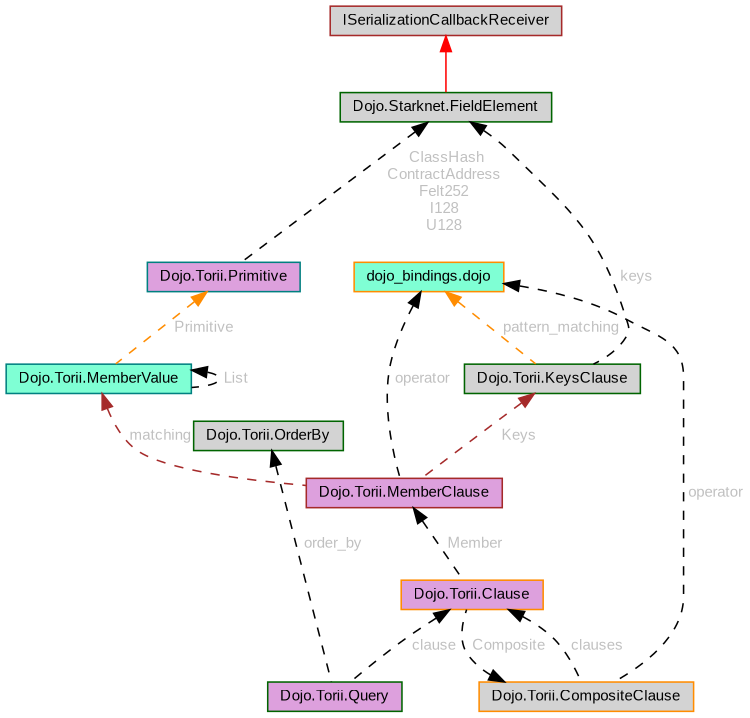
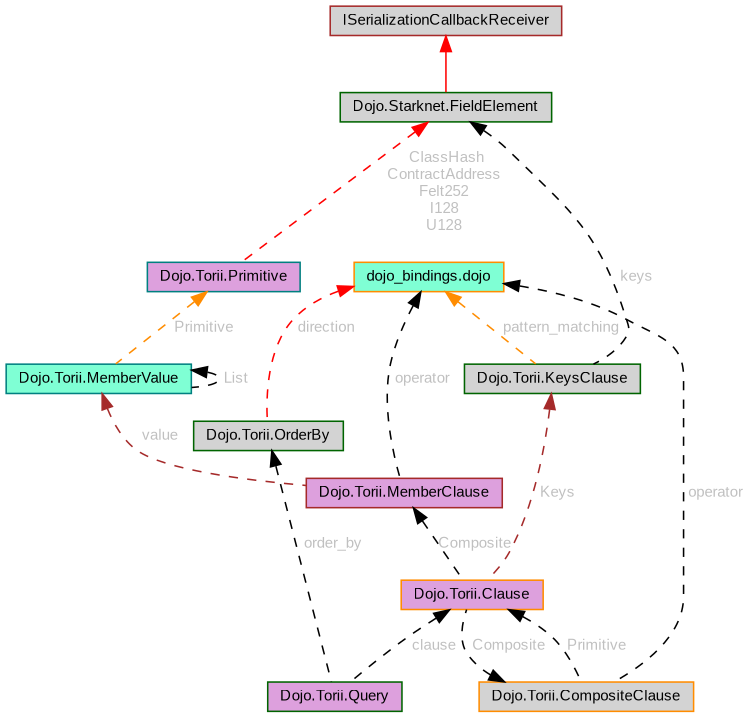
edge "Dojo.Torii.Primitive" -> "Dojo.Starknet.FieldElement": color black -> red
edge "Dojo.Torii.OrderBy" -> "dojo_bindings.dojo": added, label "direction"
edge "Dojo.Torii.MemberClause" -> "Dojo.Torii.MemberValue": label " matching" -> " value"
edge "Dojo.Torii.MemberClause" -> "Dojo.Torii.KeysClause": now "Dojo.Torii.Clause" -> "Dojo.Torii.KeysClause"
edge "Dojo.Torii.Clause" -> "Dojo.Torii.MemberClause": label " Member" -> " Composite"
edge "Dojo.Torii.CompositeClause" -> "Dojo.Torii.Clause": label " clauses" -> " Primitive"
